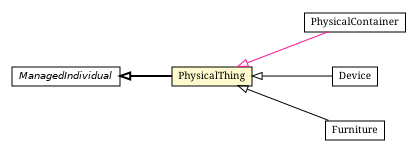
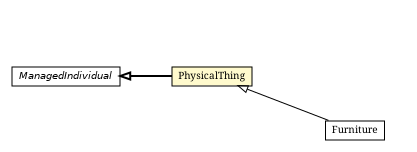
node "PhysicalContainer": removed
node "Device": removed
